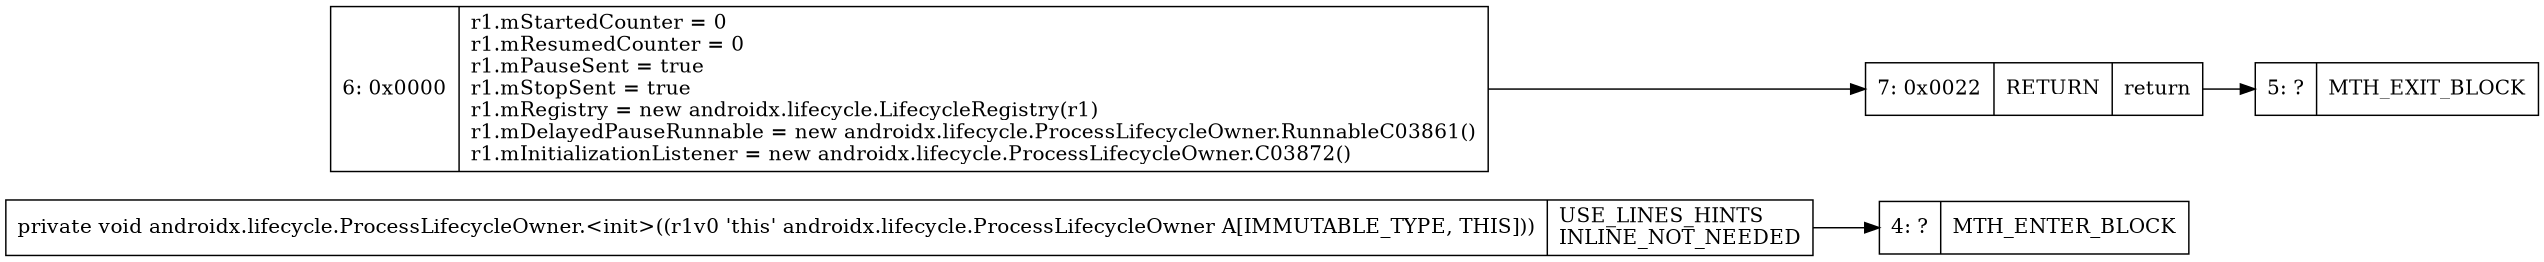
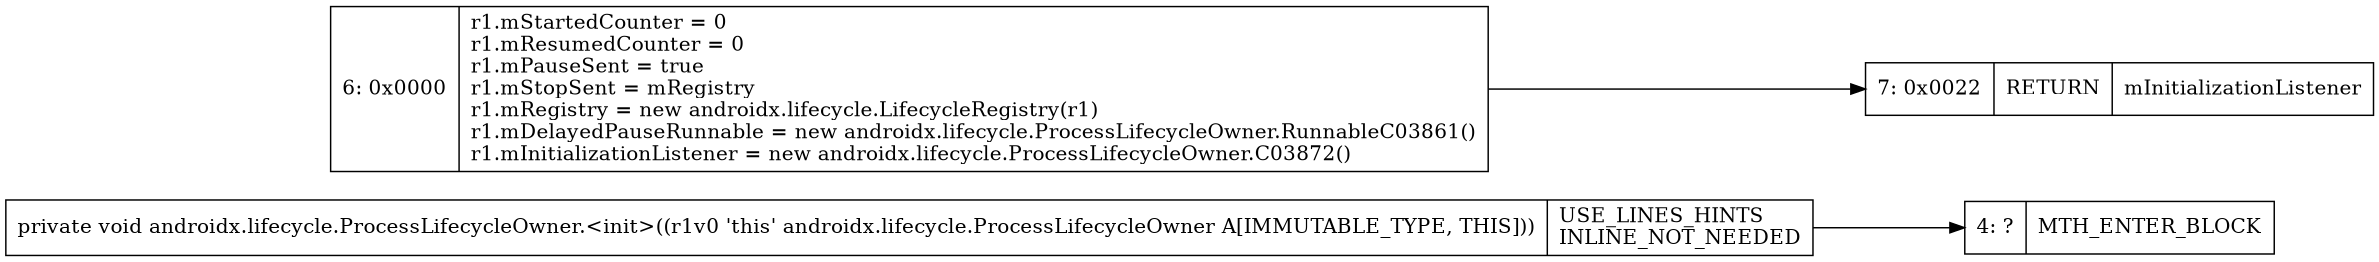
node "6: 0x0000": text "r1.mStopSent = true" -> "r1.mStopSent = mRegistry"
node "7: 0x0022": text "return" -> "mInitializationListener"
node "5: ?": removed
